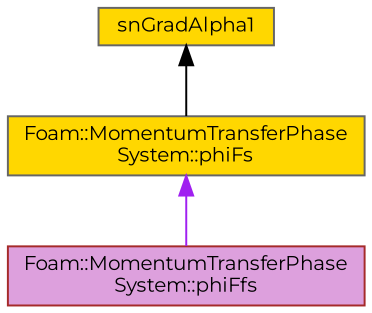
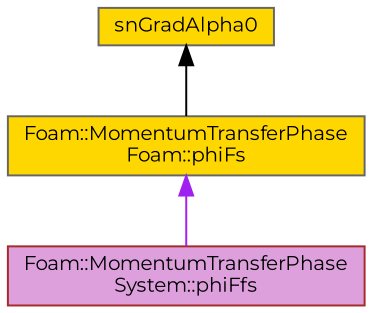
node "snGradAlpha1": label "snGradAlpha1" -> "snGradAlpha0"
node "Foam::MomentumTransferPhase System::phiFs": label "Foam::MomentumTransferPhase System::phiFs" -> "Foam::MomentumTransferPhase Foam::phiFs"
